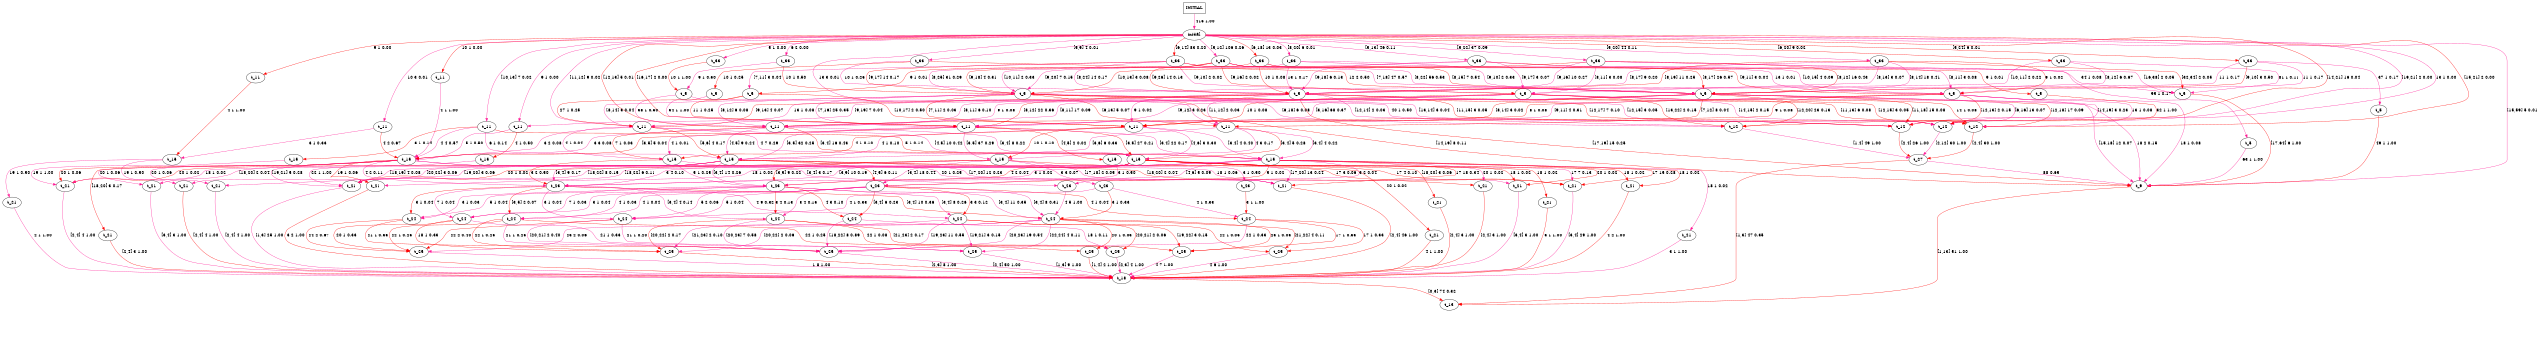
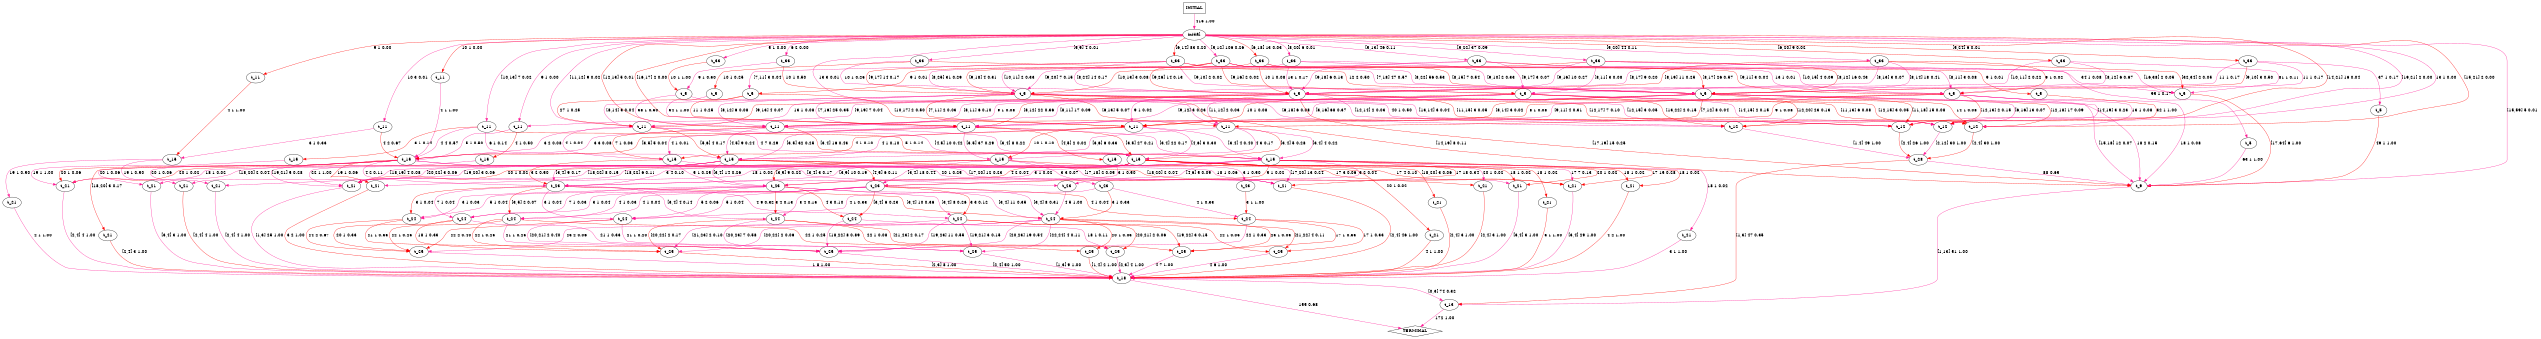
node "t_27": label "t_27" -> "t_28"
edge "t_18" -> "t_13": color red -> deeppink
edge "t_9" -> "t_13": color red -> deeppink
node "TERMINAL": added
